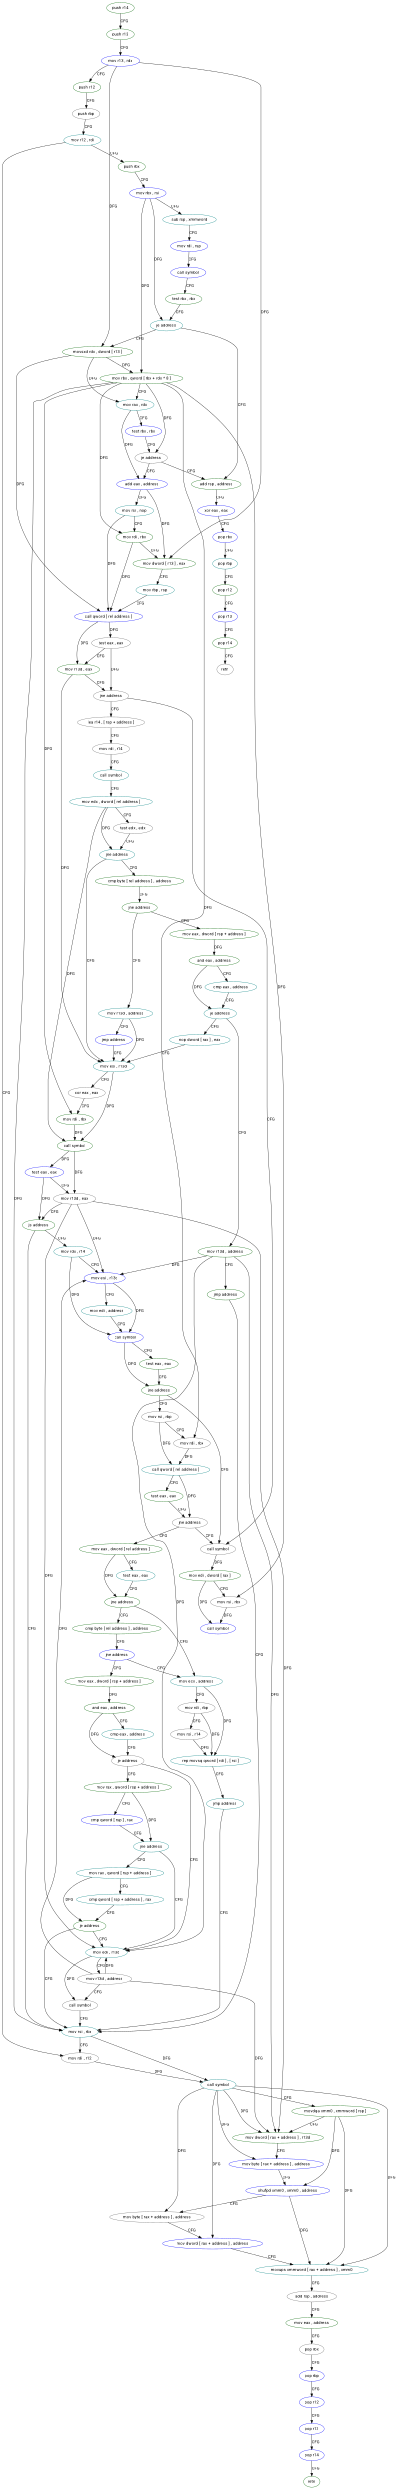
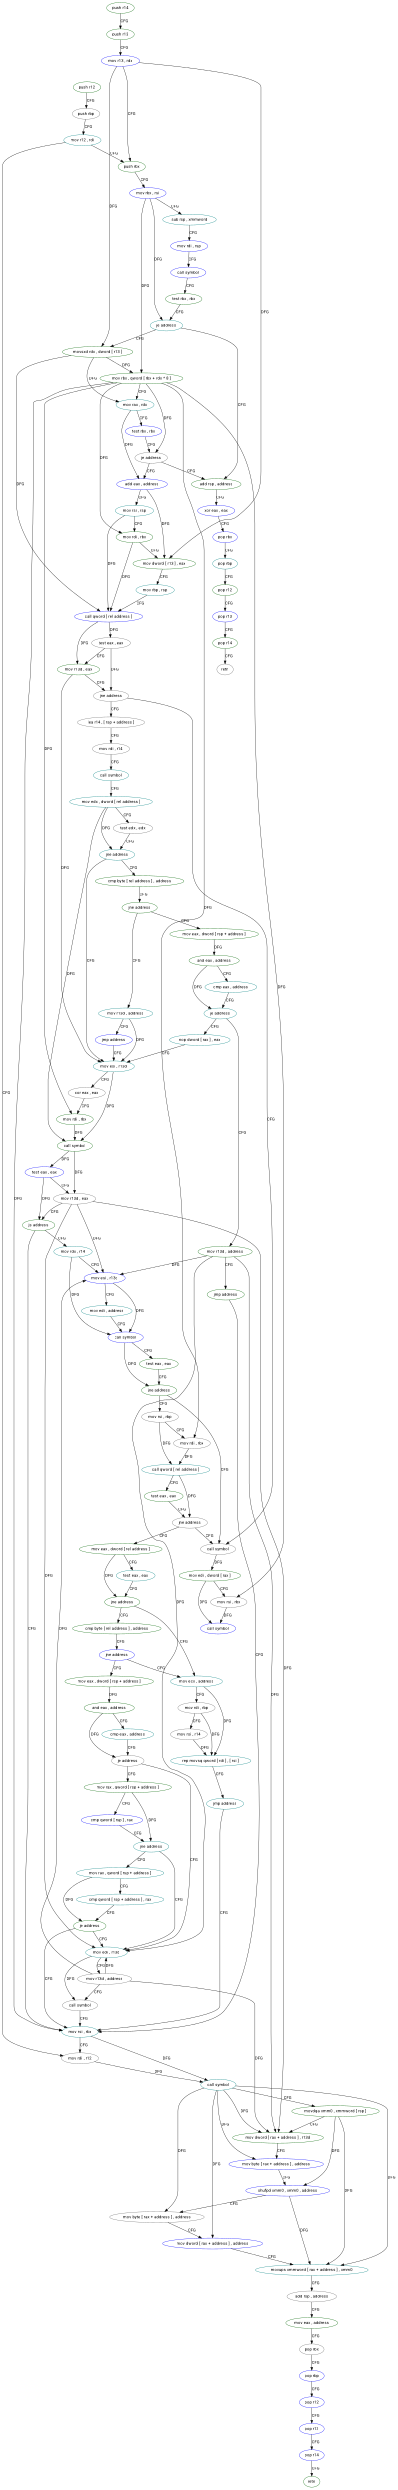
edge "mov r13 , rdx" -> "push r12": now "mov r13 , rdx" -> "push rbx"
node "mov rsi , nop": label "mov rsi , nop" -> "mov rsi , rsp"
